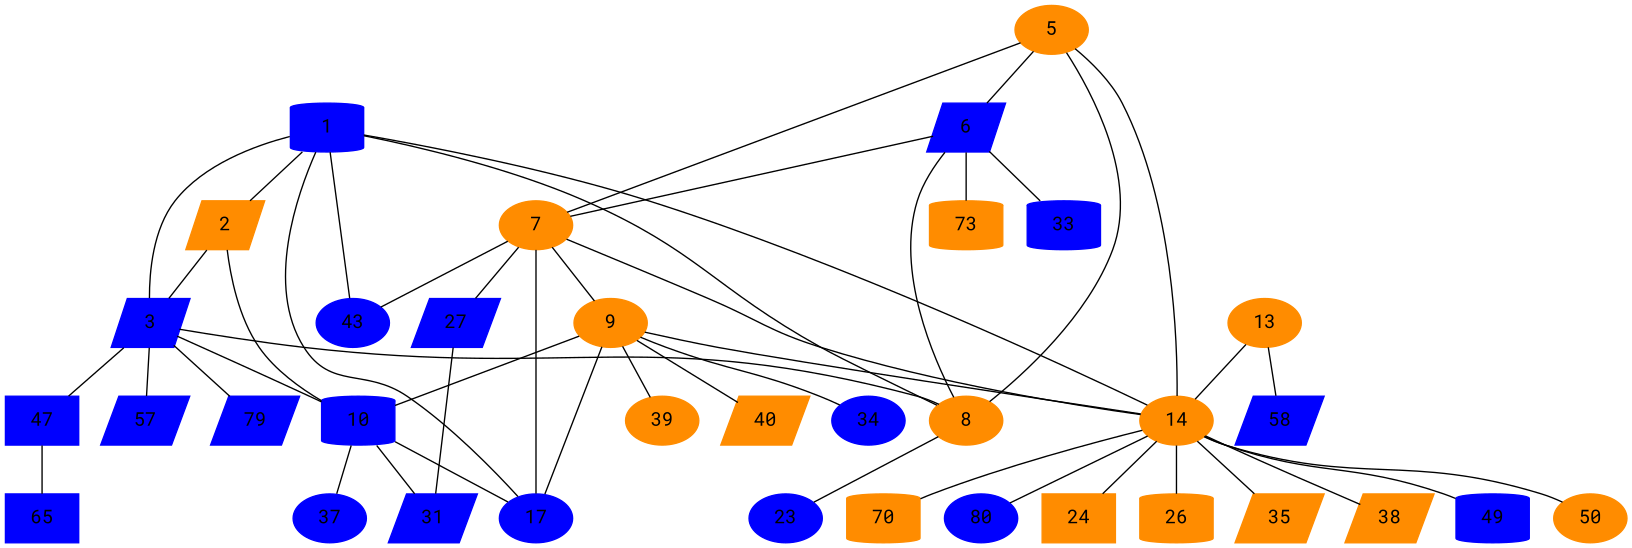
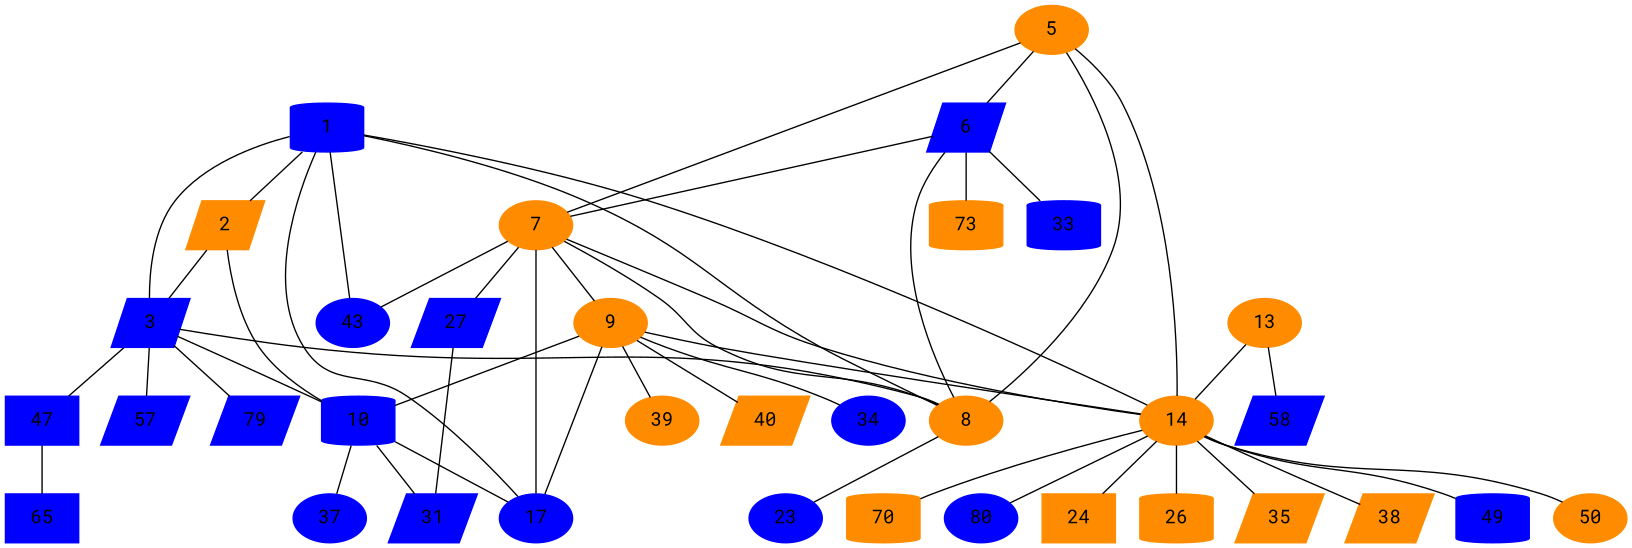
edge "7" -- "8": added
